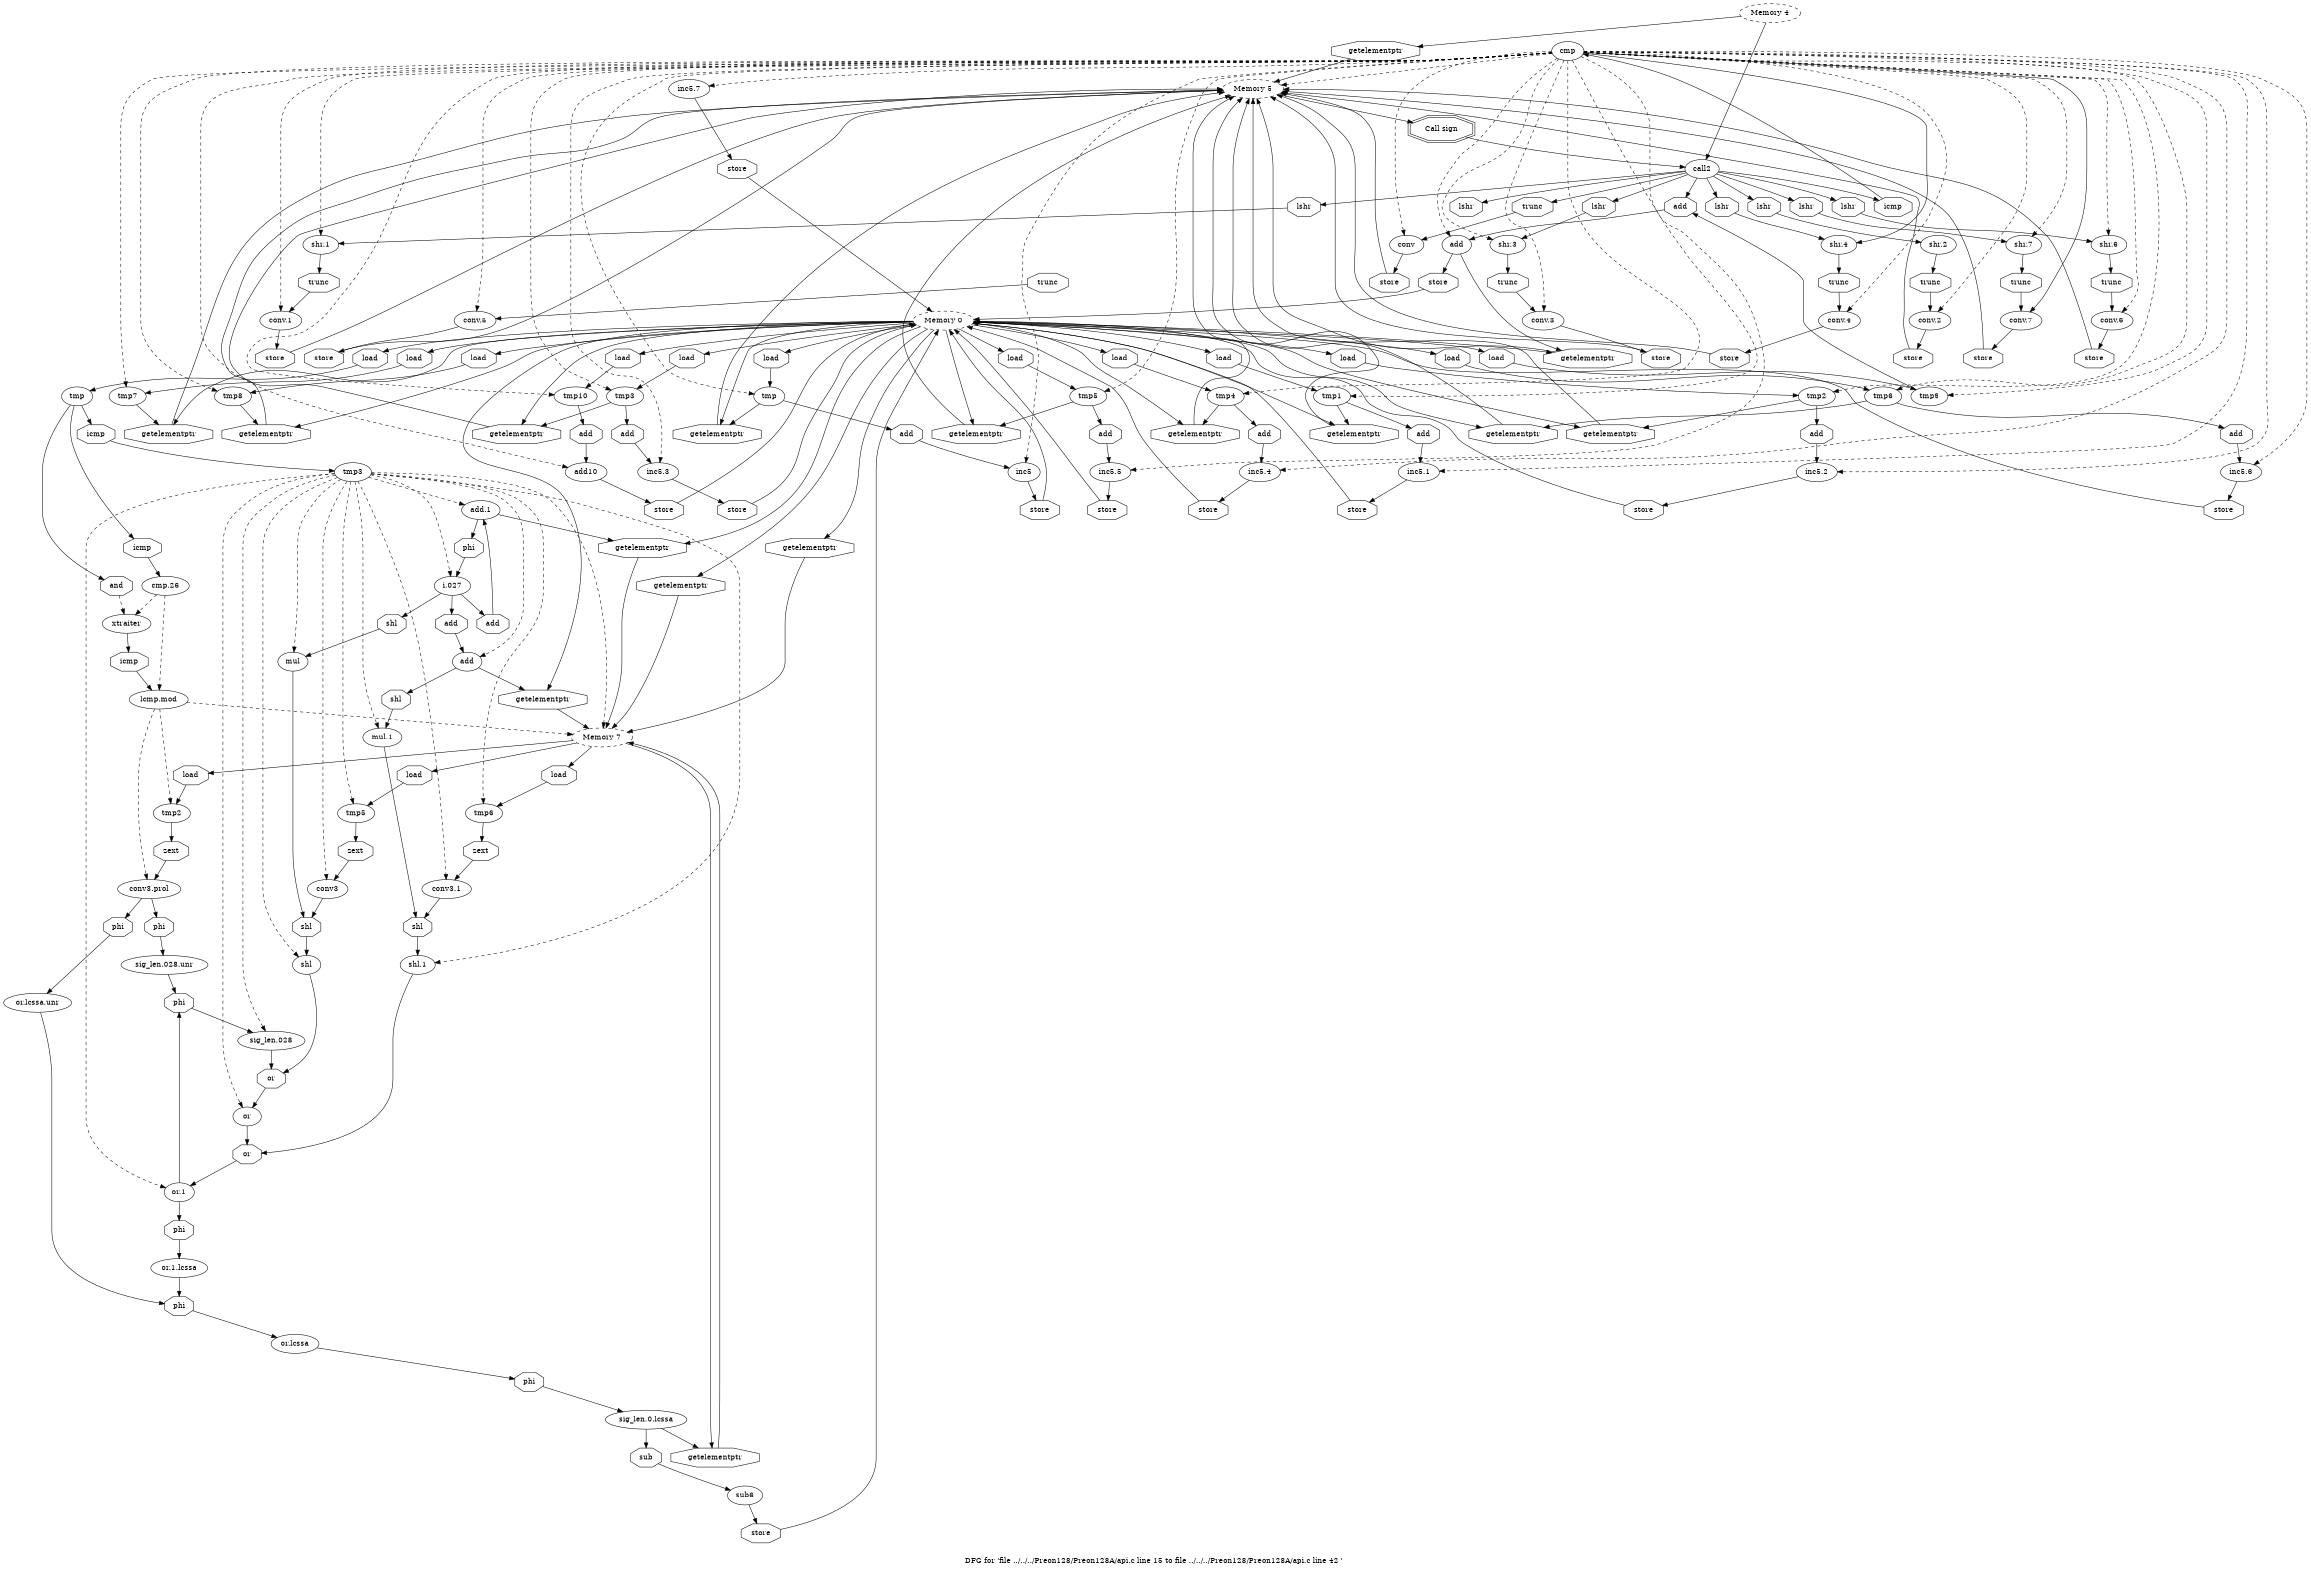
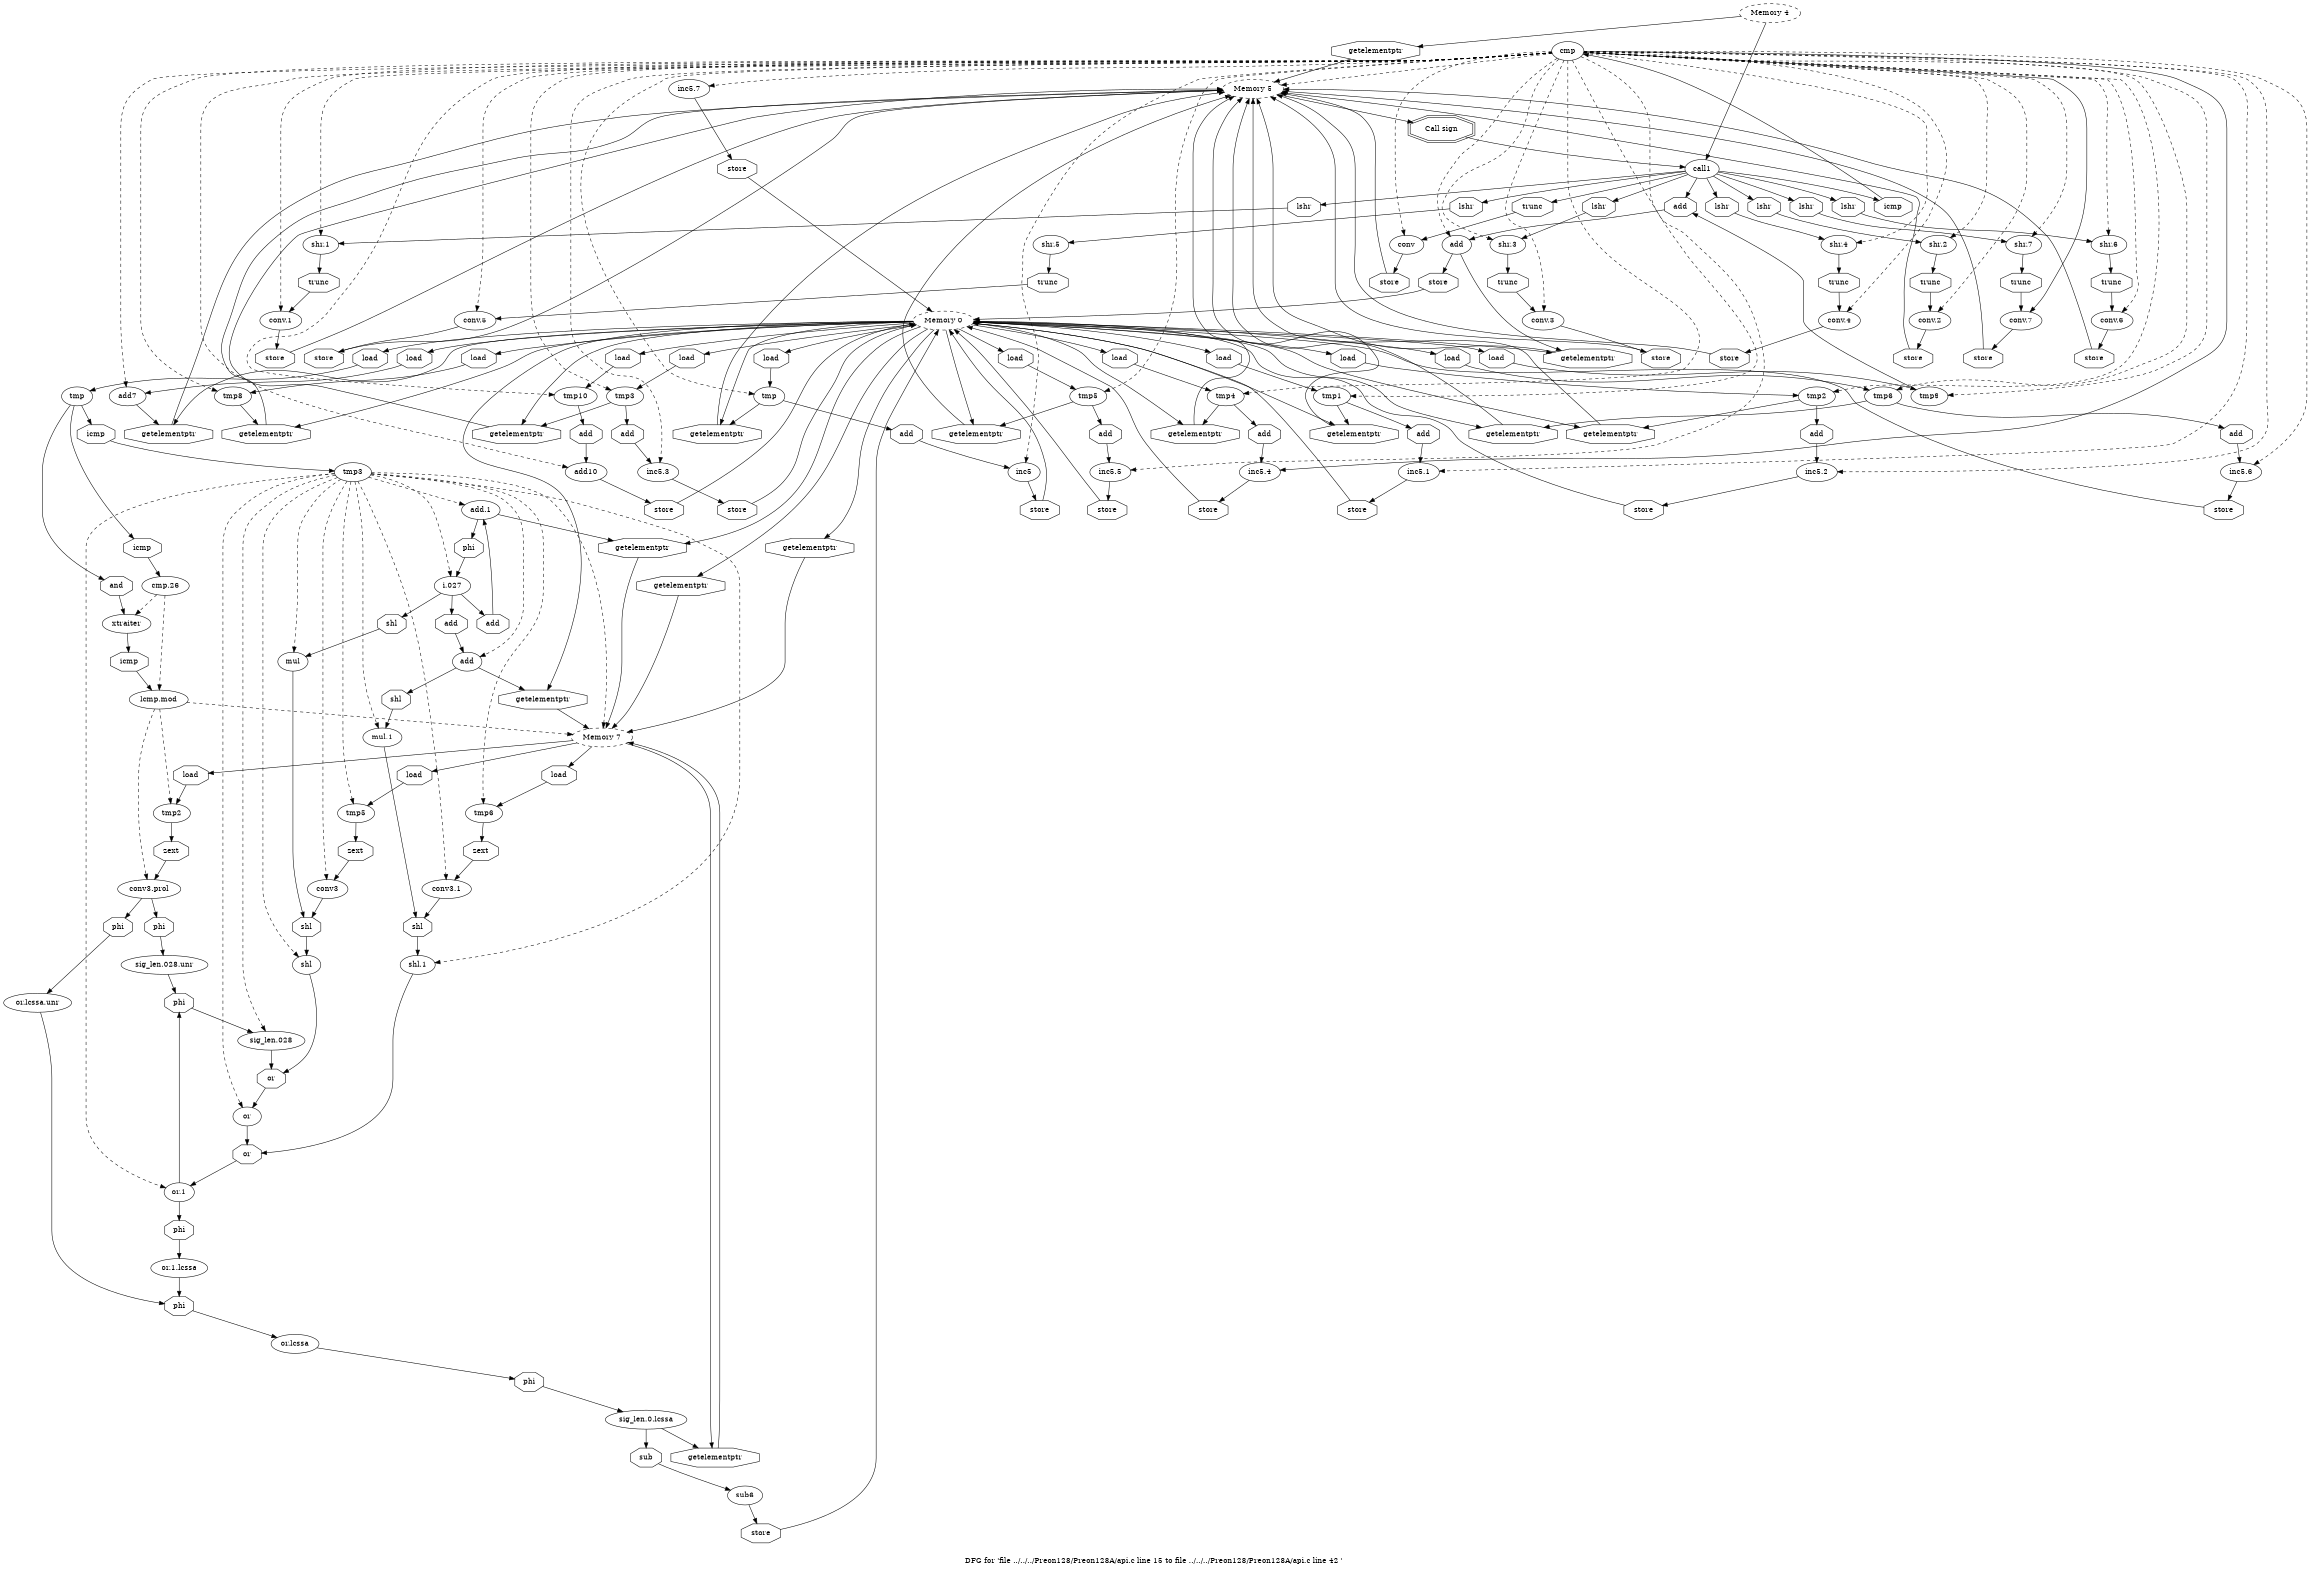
edge "cmp" -> "shr.4": style solid -> dashed
edge "cmp" -> "shr.2": added
node "call2": label "call2" -> "call1"
node "shr.5": added
edge "cmp" -> "inc5.4": style dashed -> solid
node "tmp7": label "tmp7" -> "add7"
edge "and" -> "xtraiter": style dashed -> solid
